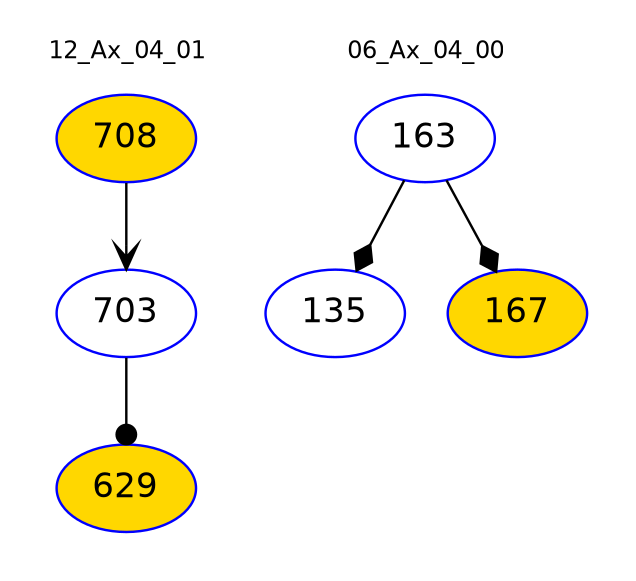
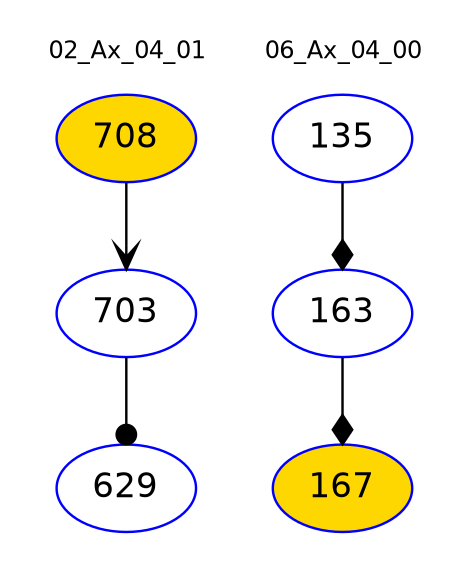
cluster "12_Ax_04_01": label "12_Ax_04_01" -> "02_Ax_04_01"
edge "163" -> "135": reversed
node "629": fillcolor gold -> white
